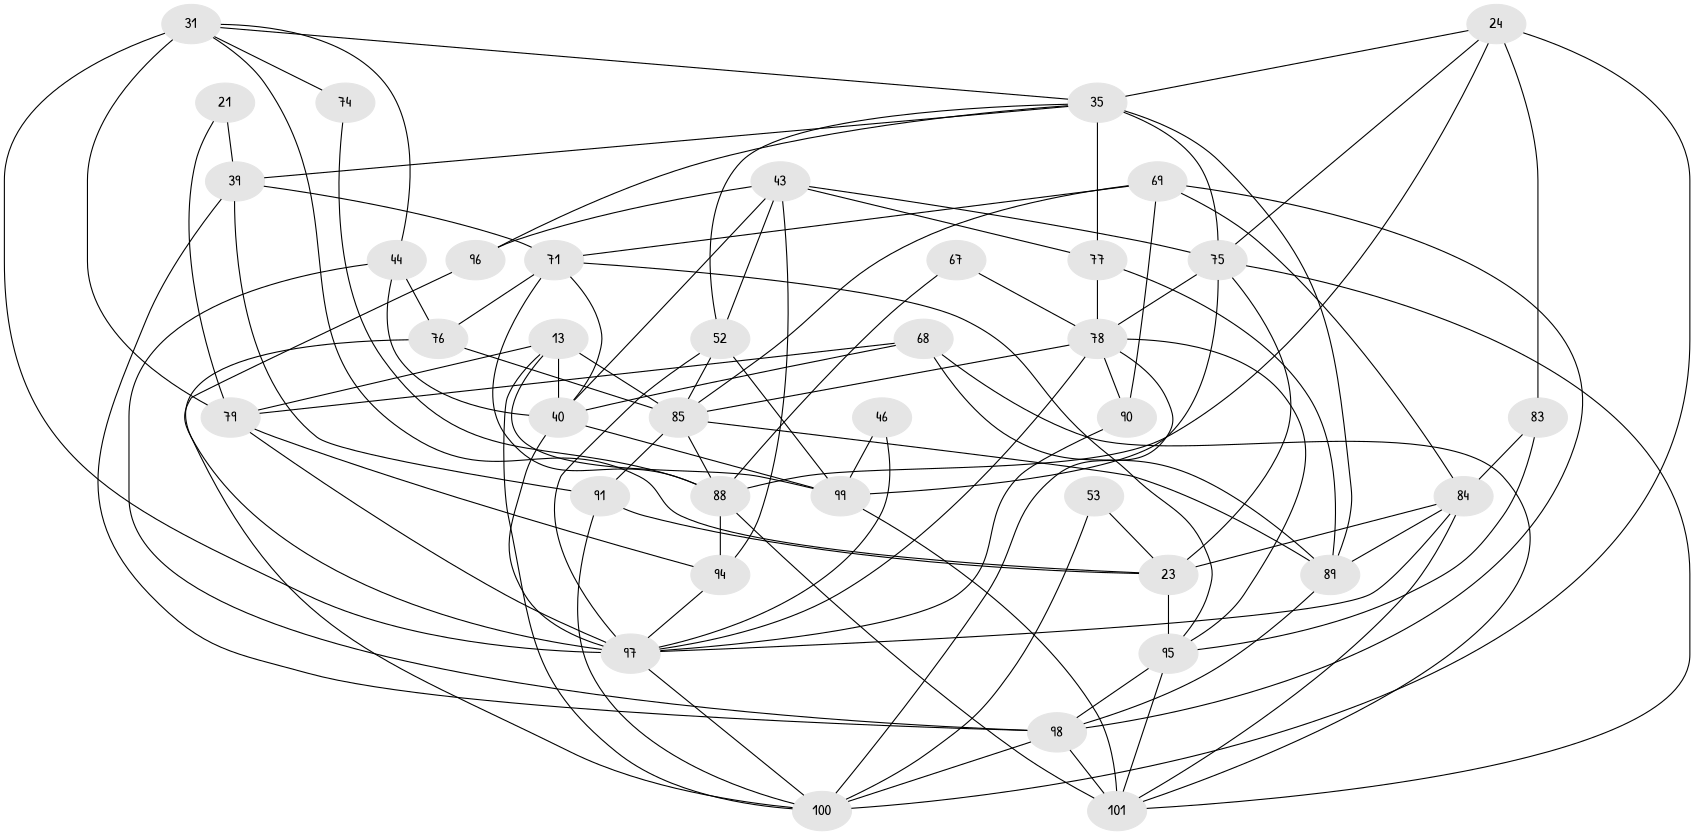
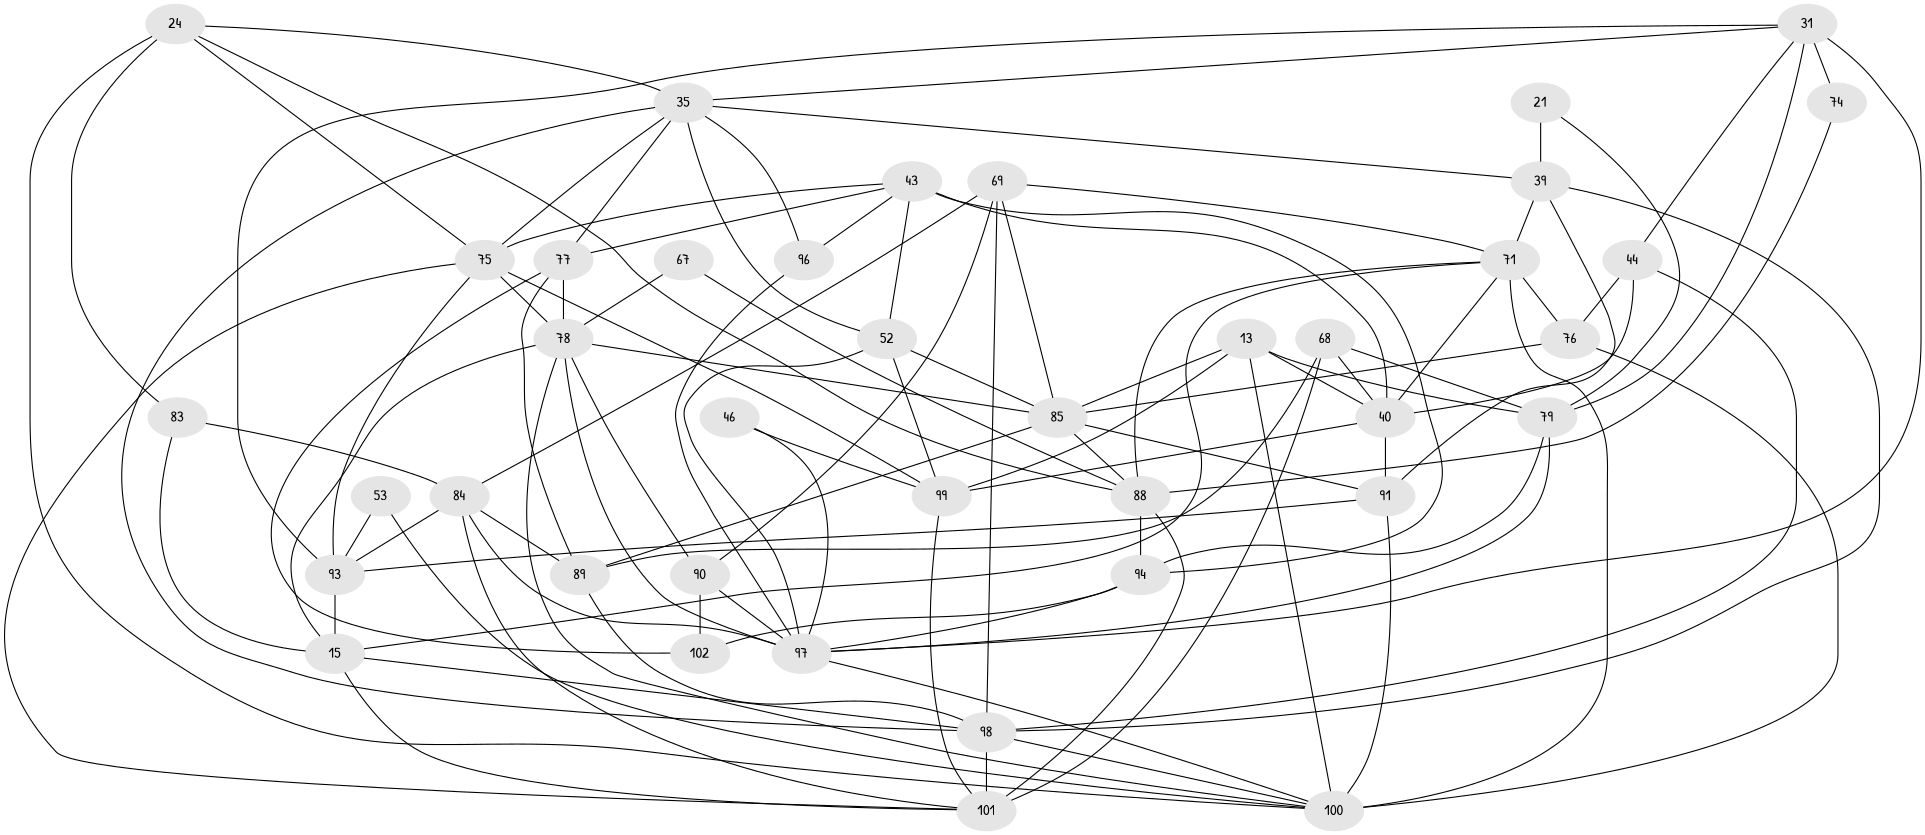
edge "35" -- "89": now "35" -- "98"
edge "40" -- "97": now "40" -- "91"
node "23": label "23" -> "93"
edge "71" -- "100": added
node "102": added
node "95": label "95" -> "15"
